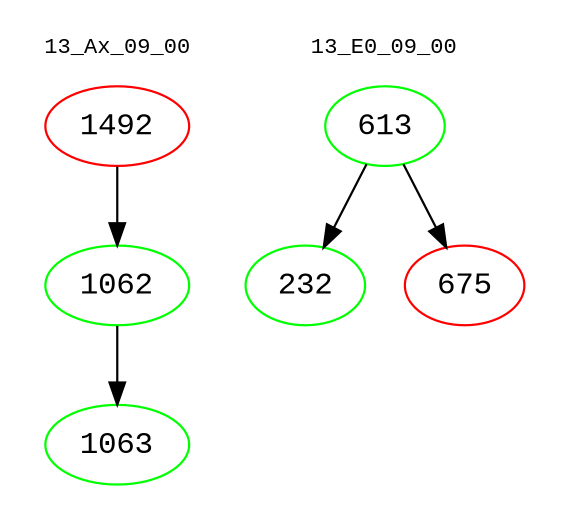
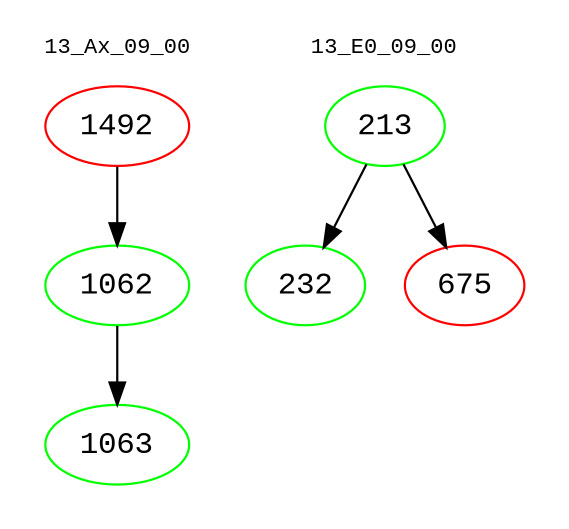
node "613": label "613" -> "213"
